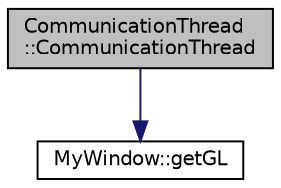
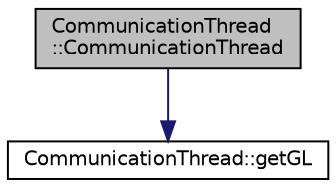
node "MyWindow::getGL": label "MyWindow::getGL" -> "CommunicationThread::getGL"
